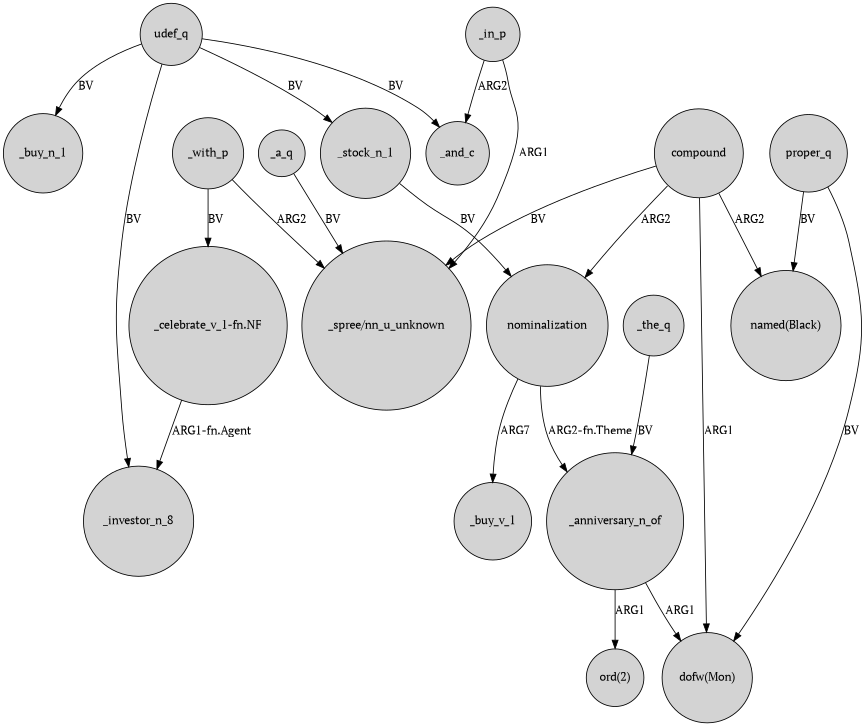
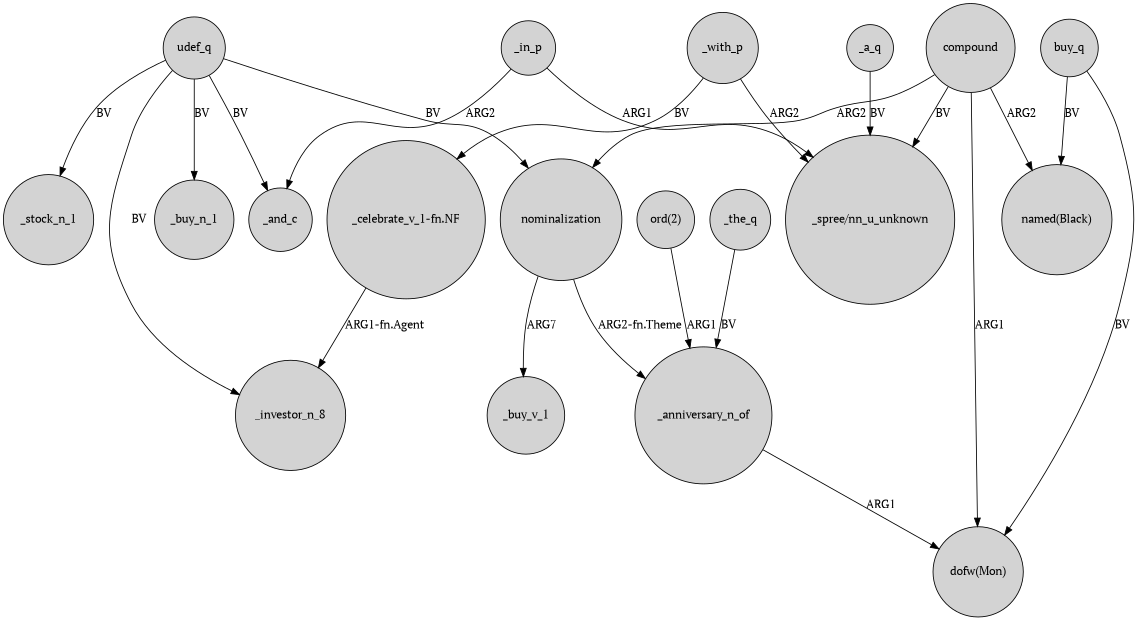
node "proper_q": label "proper_q" -> "buy_q"
edge "_stock_n_1" -> "nominalization": now "udef_q" -> "nominalization"
edge "_anniversary_n_of" -> "ord(2)": reversed
